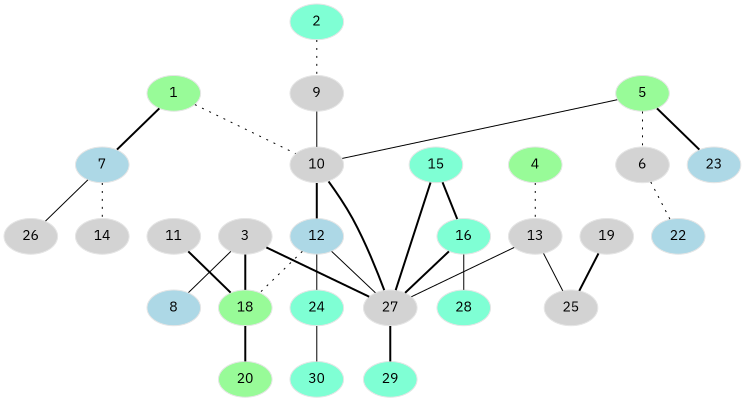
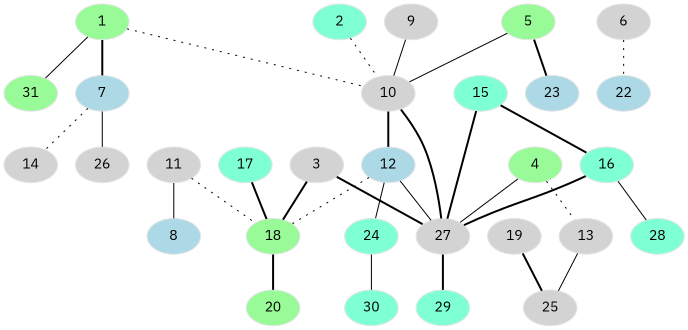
edge "2" -- "9": now "2" -- "10"
node "31": added
edge "5" -- "6": removed
node "17": added
edge "11" -- "18": style bold -> dotted
edge "3" -- "8": now "11" -- "8"
edge "13" -- "27": now "4" -- "27"
